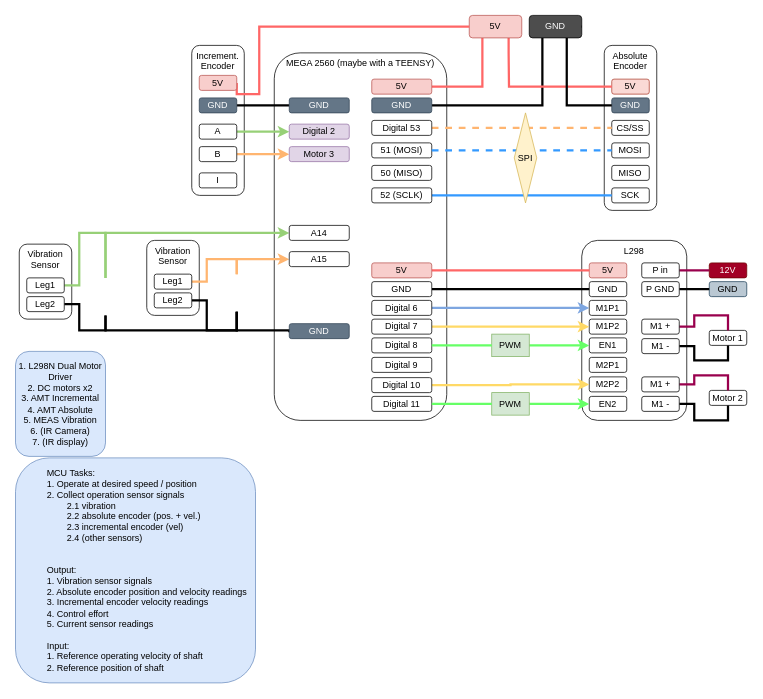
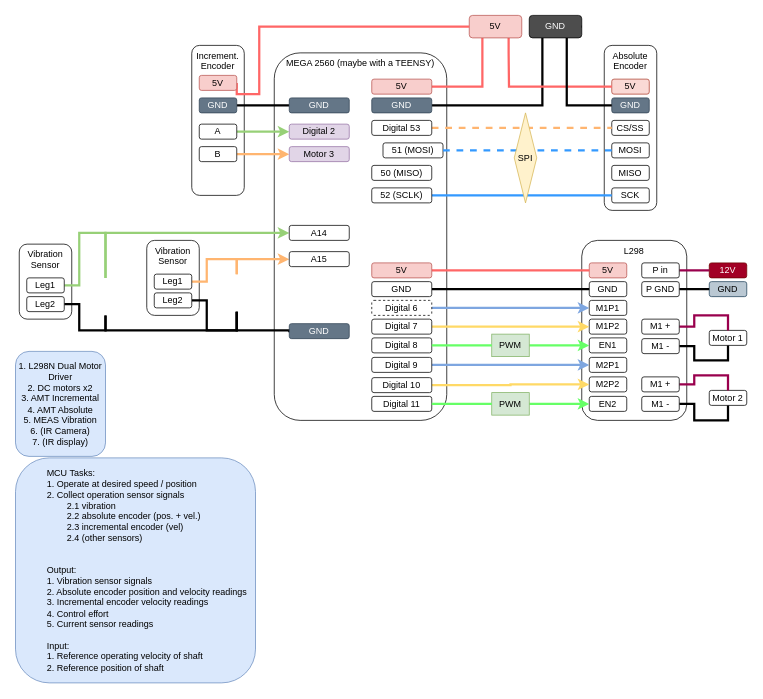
node "51 (MOSI)": moved (402, 150) -> (413, 150)
node "I": removed
node "Digital 6": style solid -> dashed
edge "Digital 9" -> "M2P1": added
